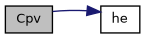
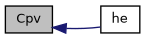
edge "Cpv" -> "he": reversed
